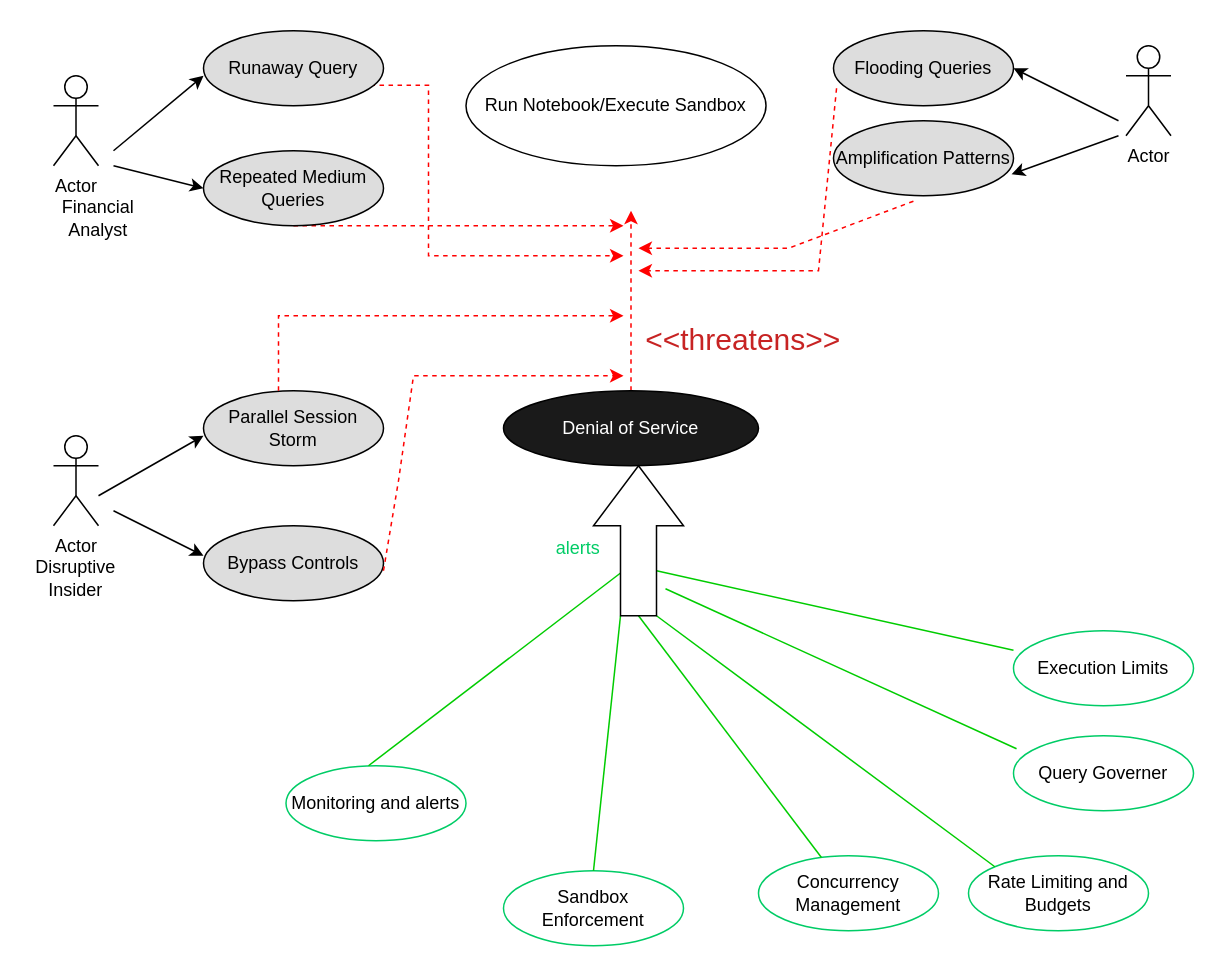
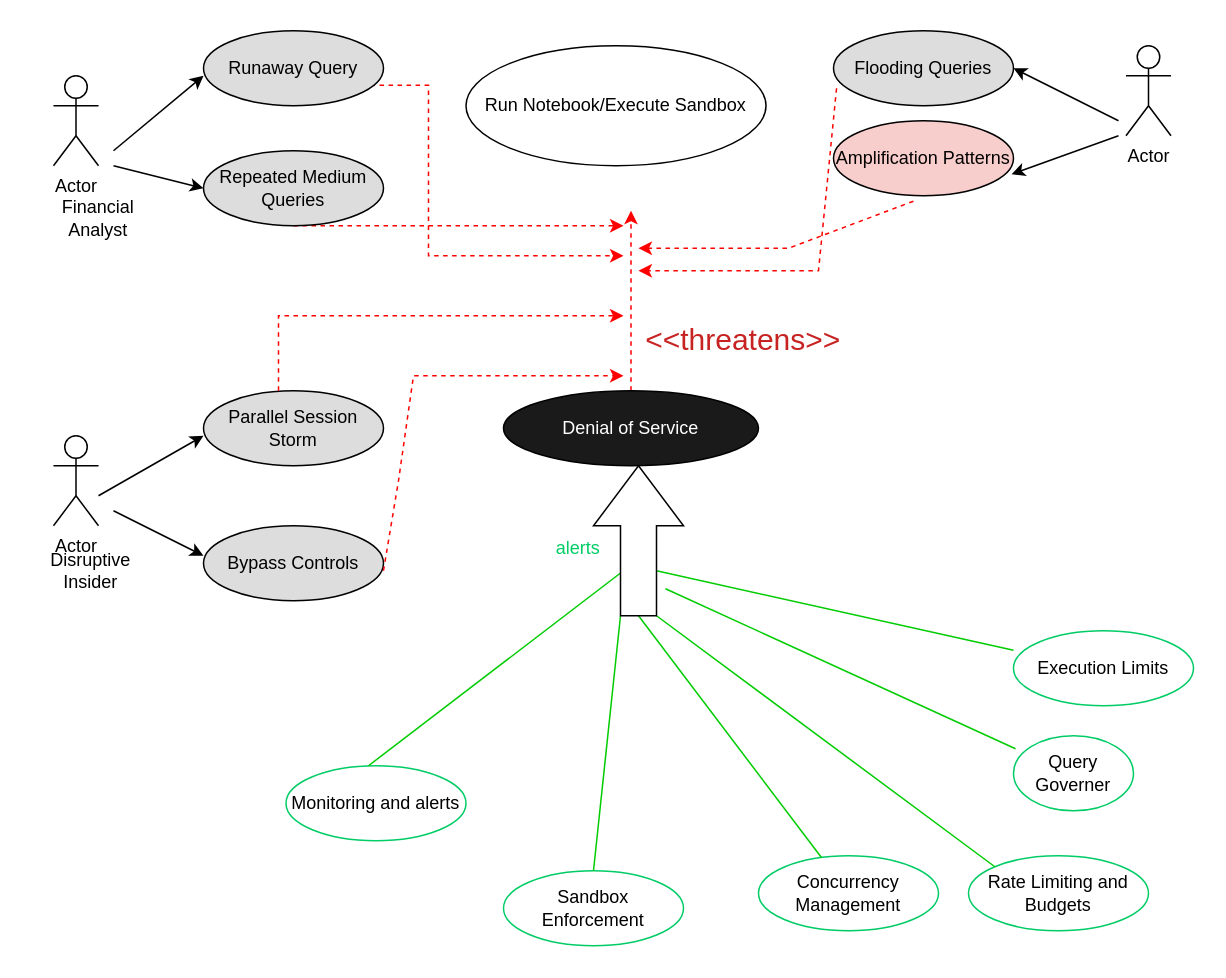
node "Amplification Patterns": fillcolor #dddddd -> #f8cecc
node "Disruptive Insider": moved (76, 578) -> (91, 571)
node "Query Governer": size 180x75 -> 120x75
